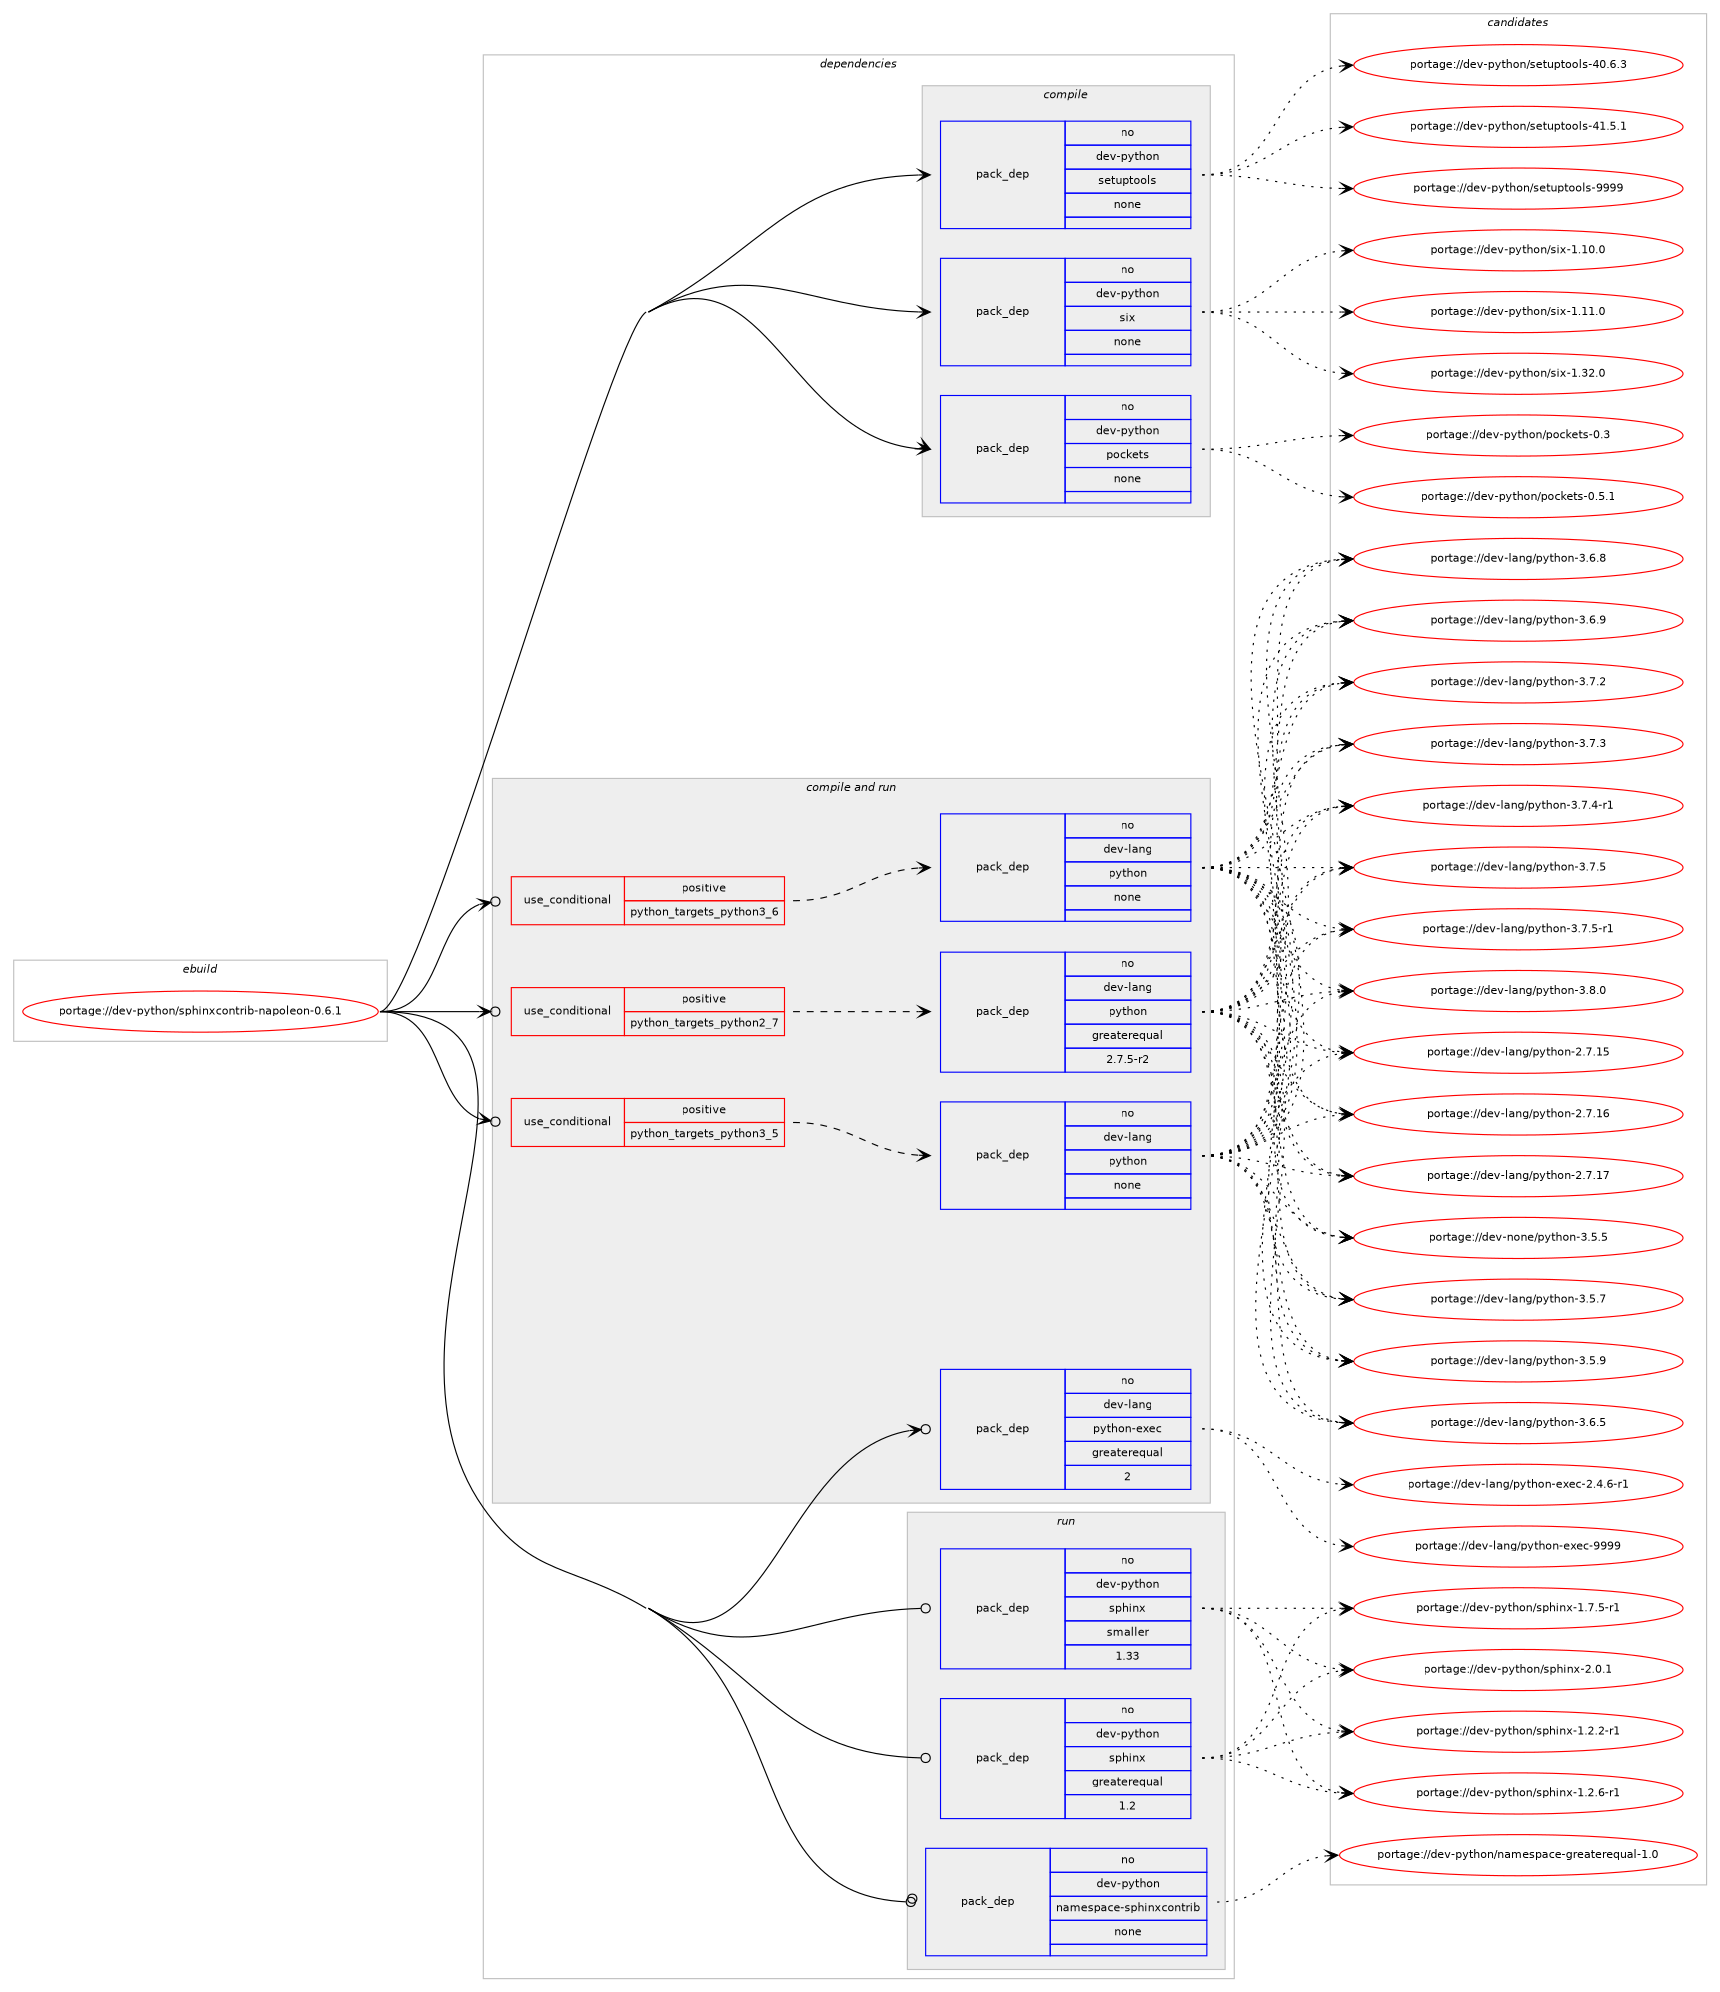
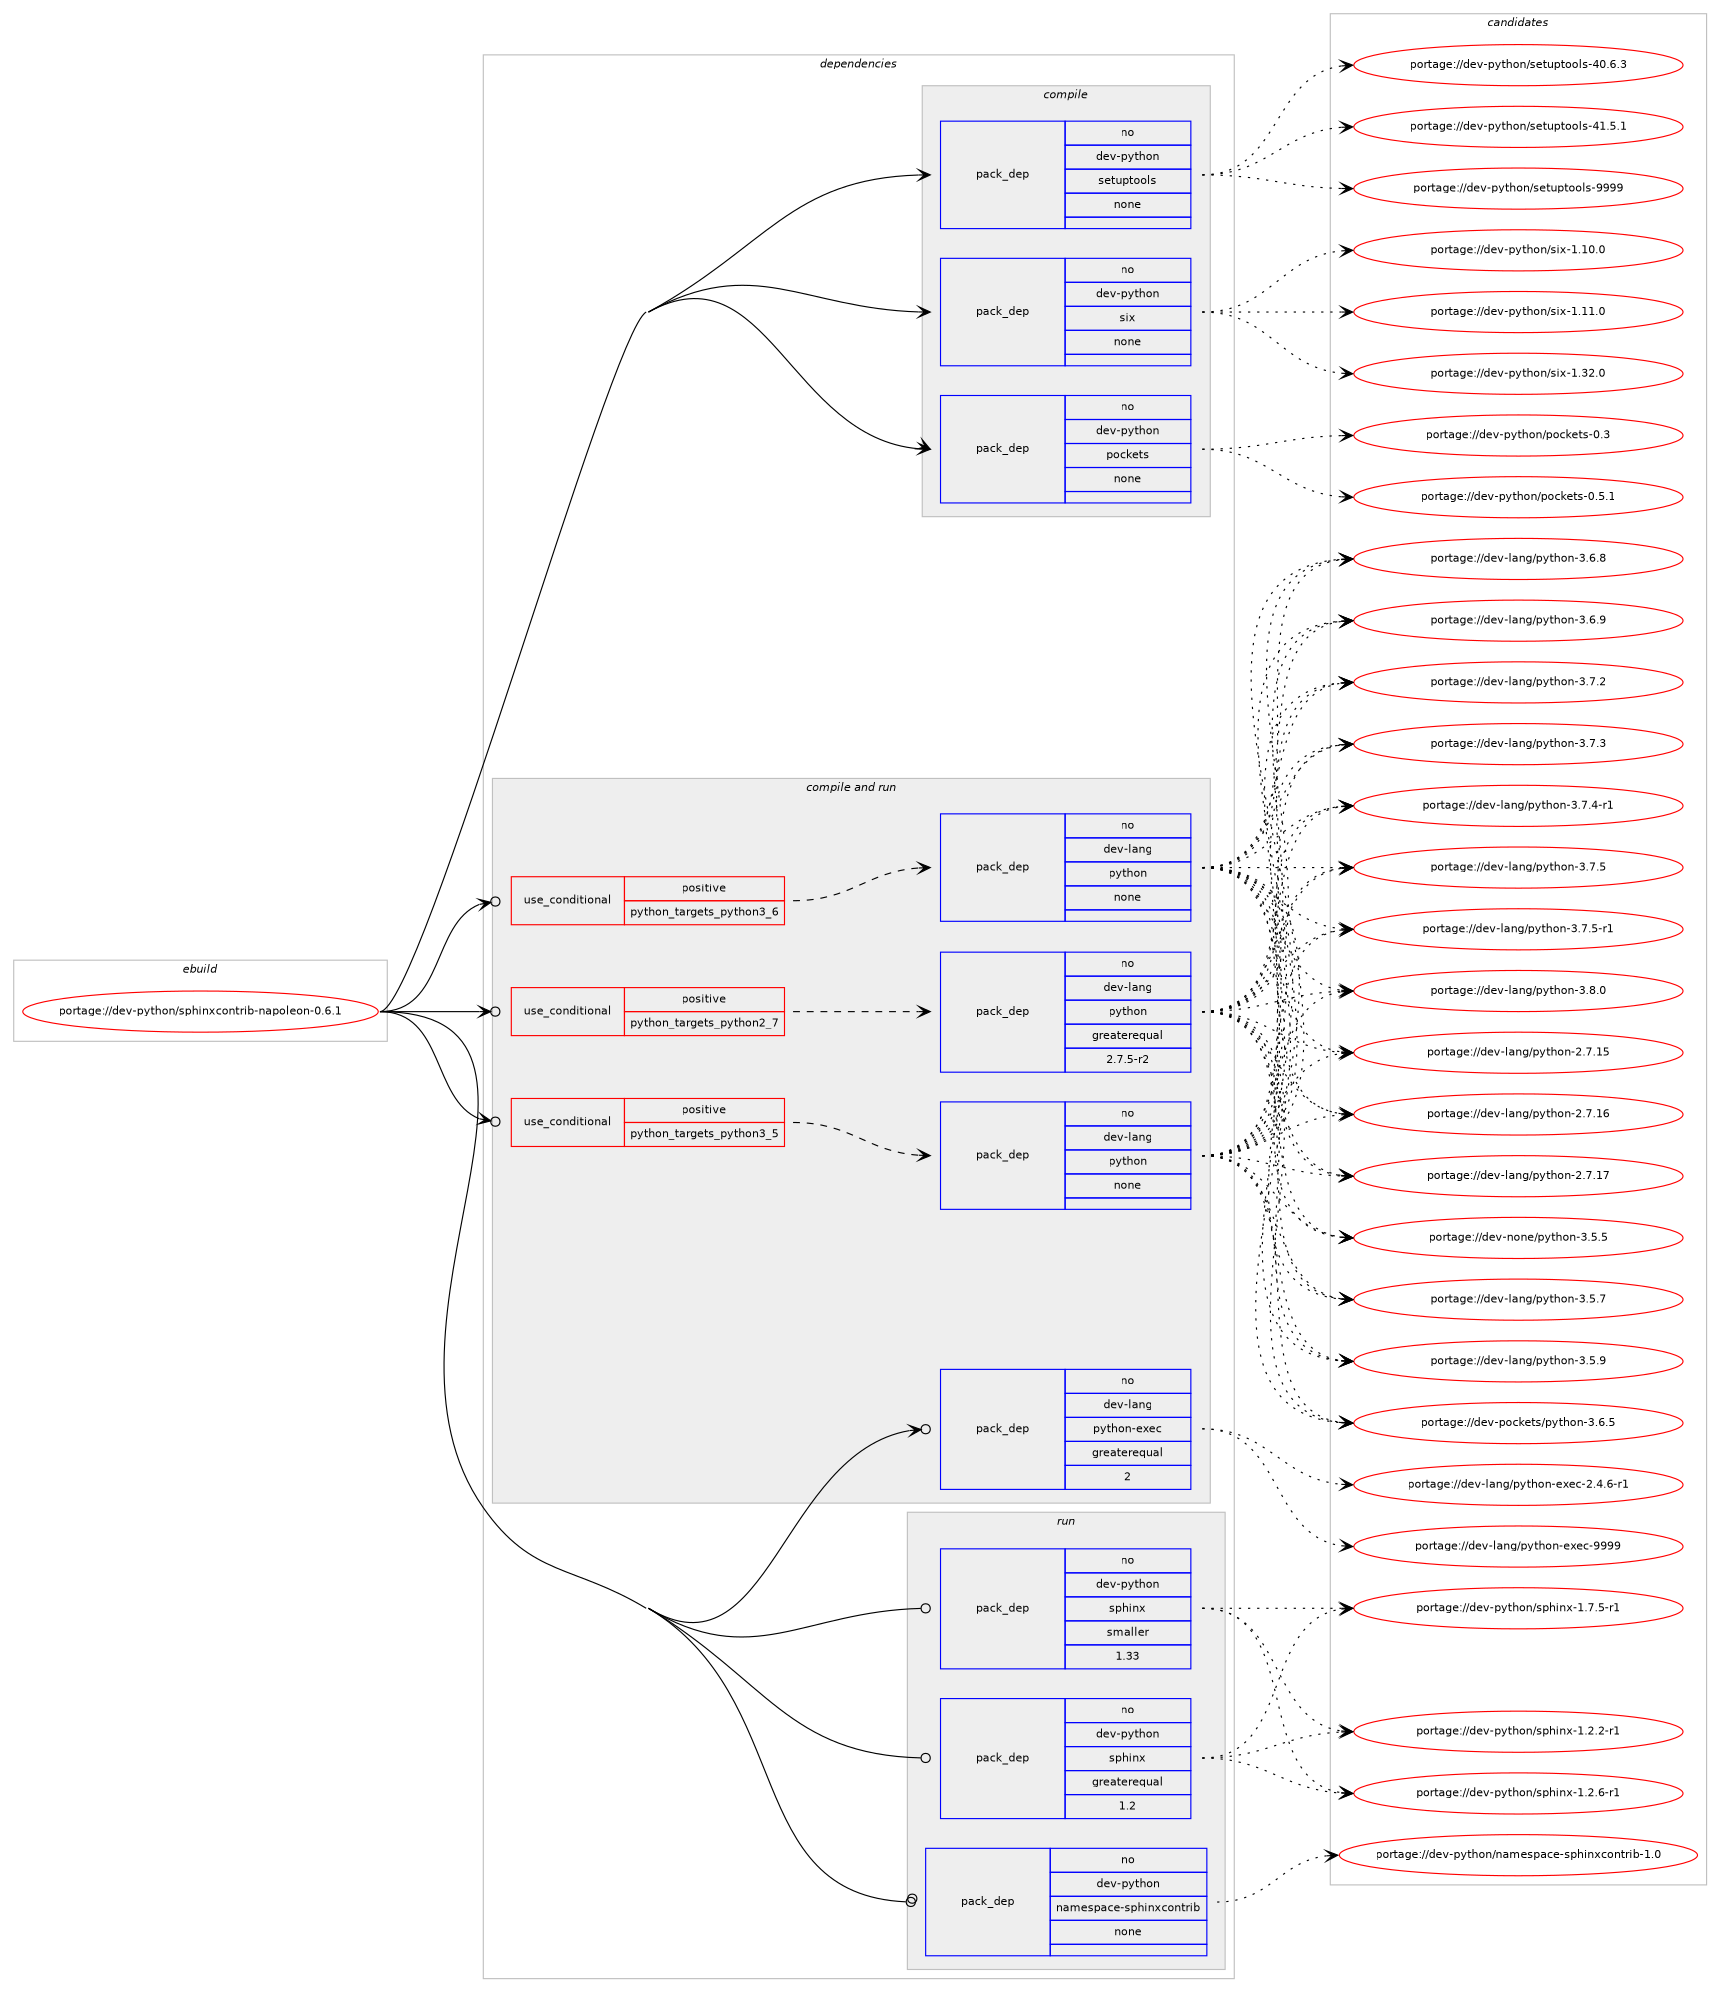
node "portage://dev-lang/python-3.6.5": label "portage://dev-lang/python-3.6.5" -> "portage://dev-pockets/python-3.6.5"
node "portage://dev-python/sphinx-2.0.1": removed
node "portage://dev-python/namespace-greaterequal-1.0": label "portage://dev-python/namespace-greaterequal-1.0" -> "portage://dev-python/namespace-sphinxcontrib-1.0"
